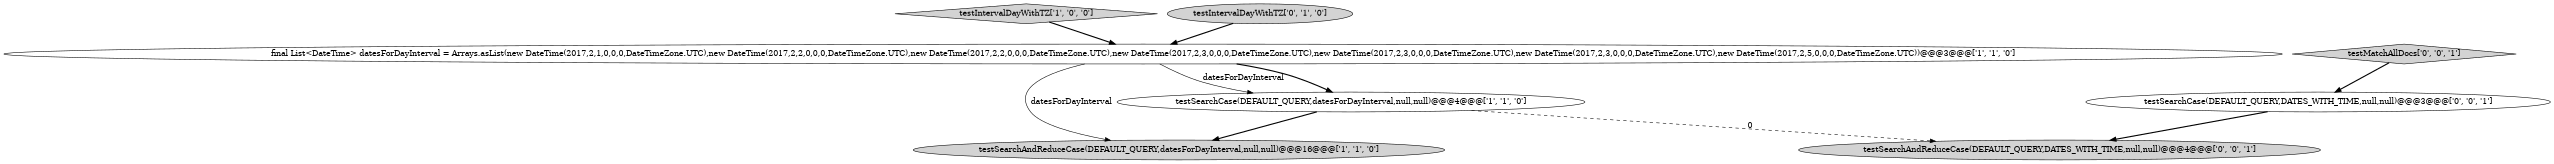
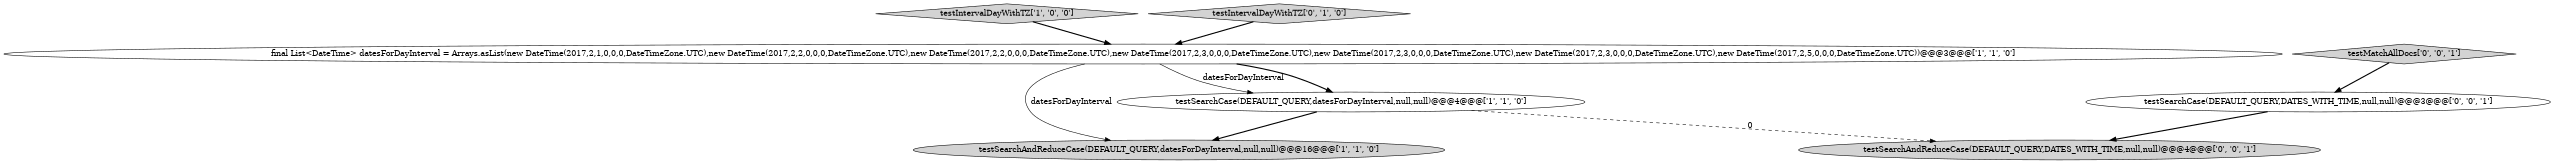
node "testIntervalDayWithTZ['0', '1', '0']": shape ellipse -> diamond
